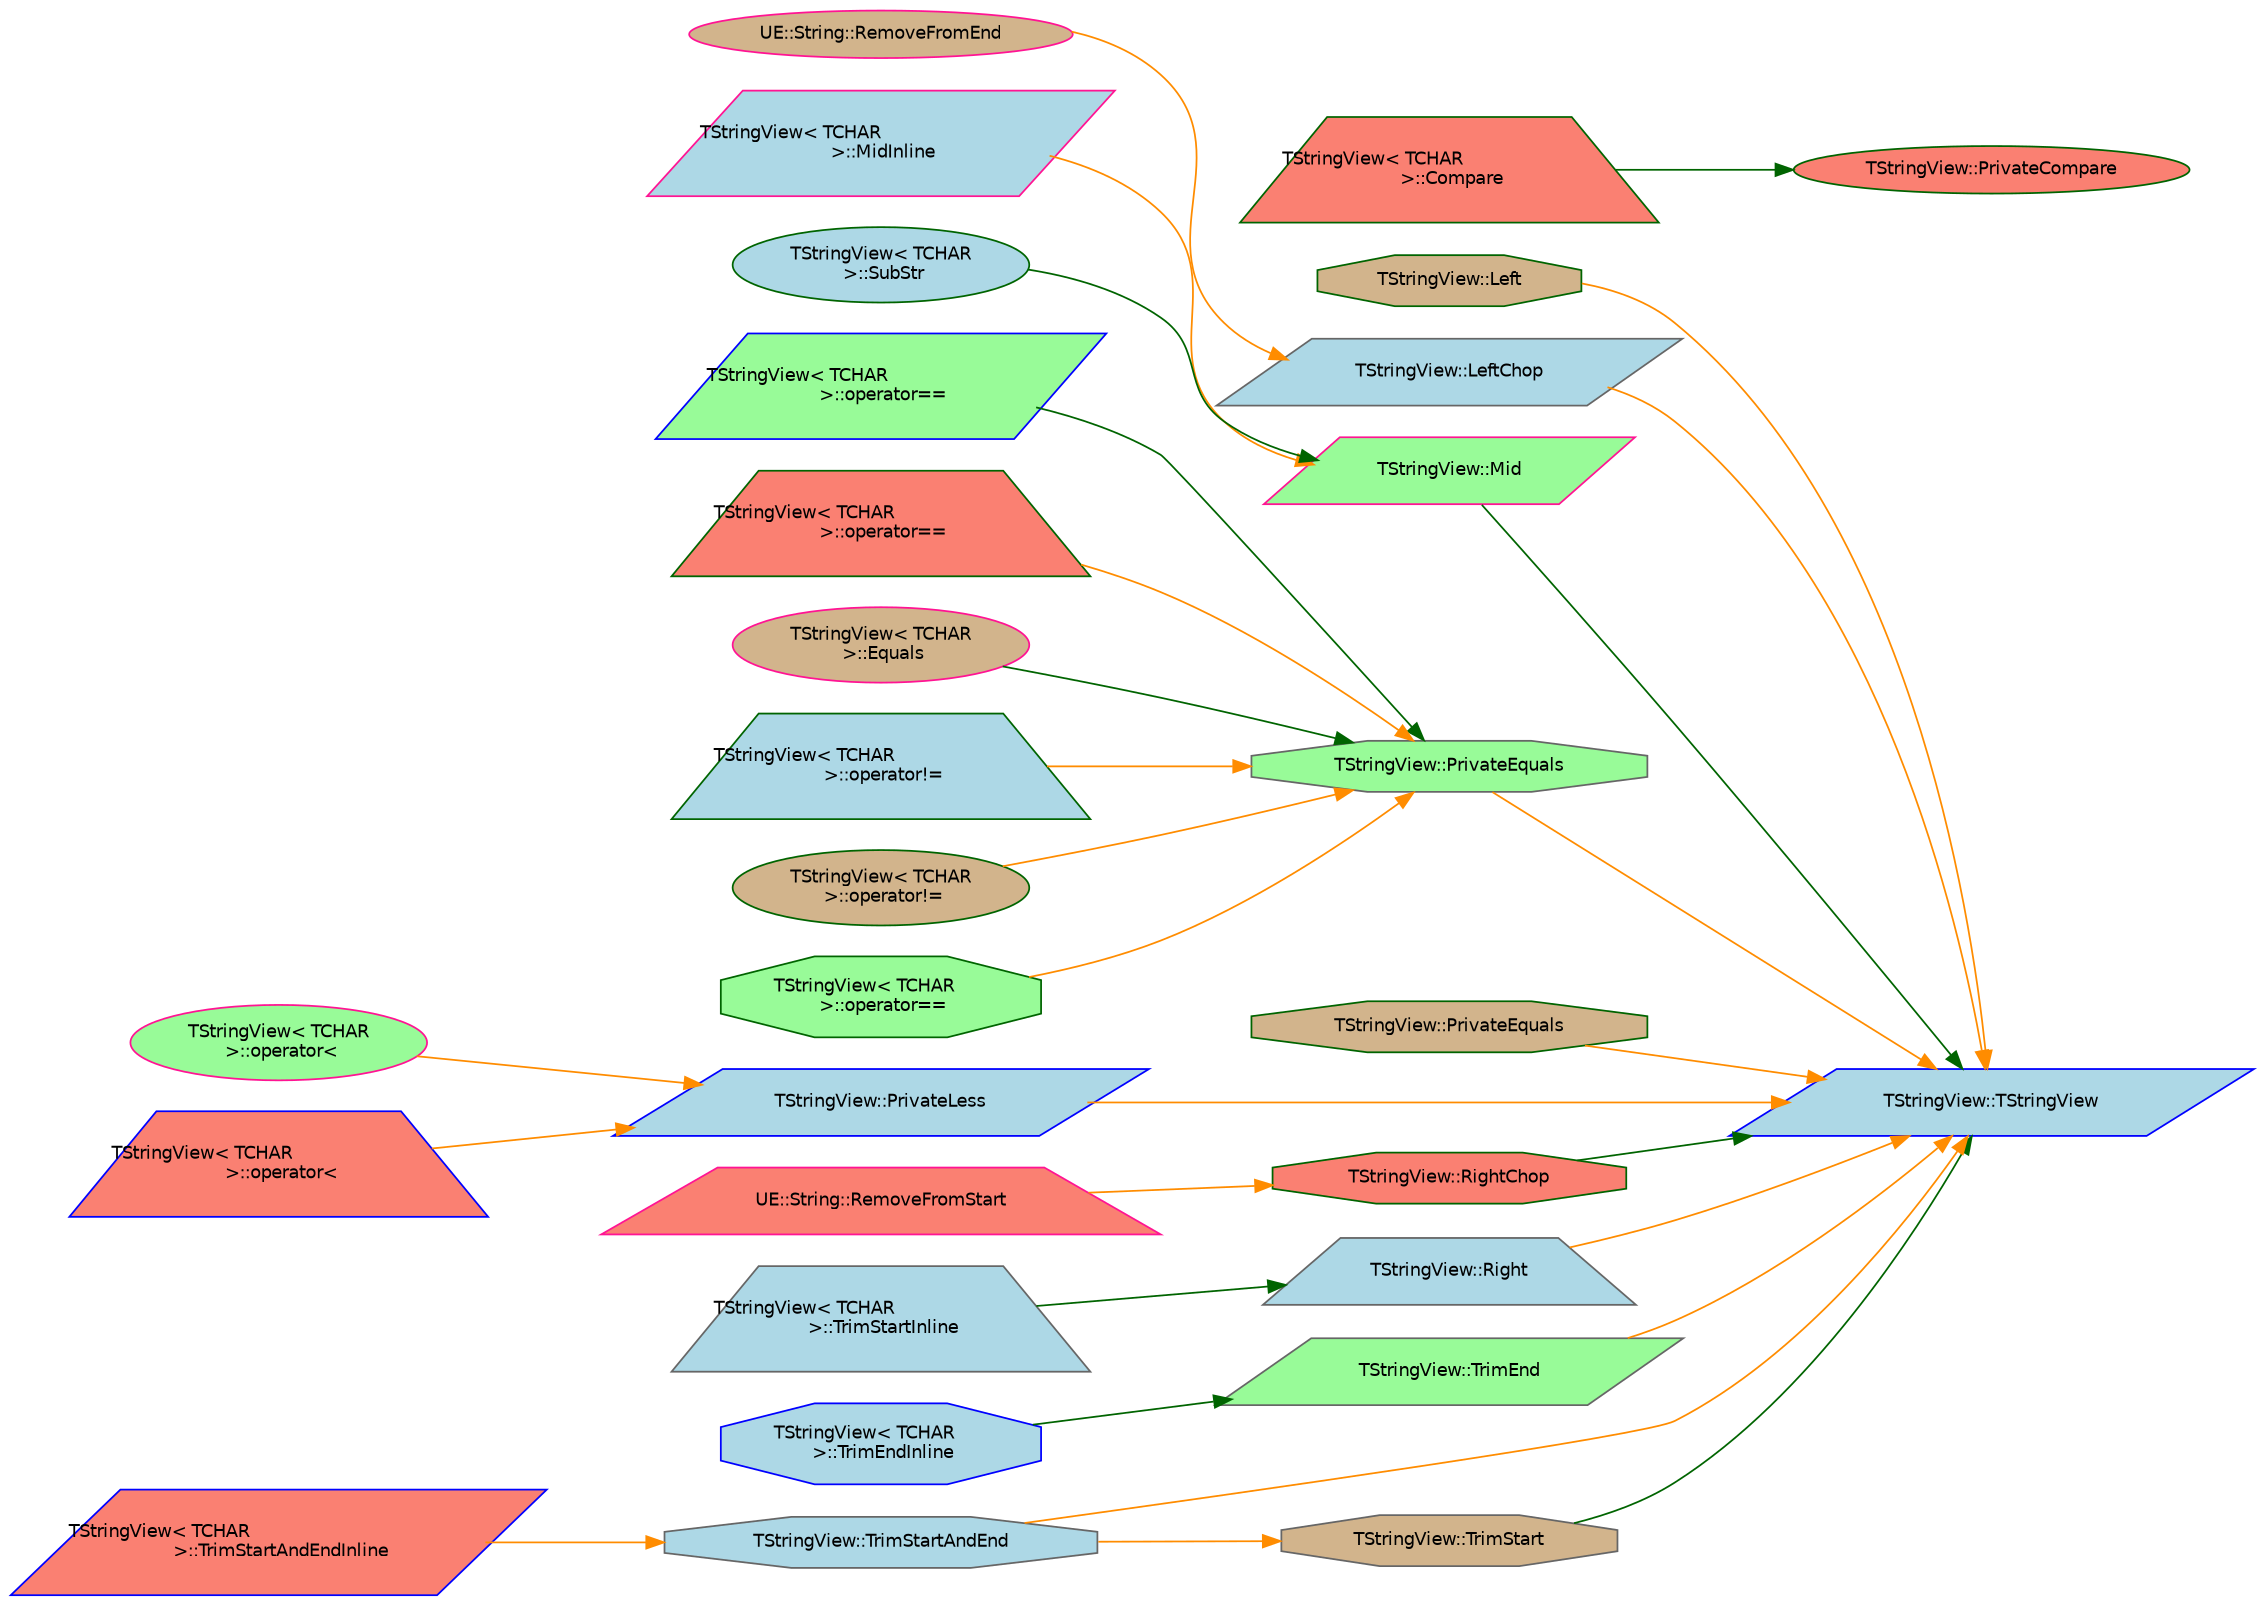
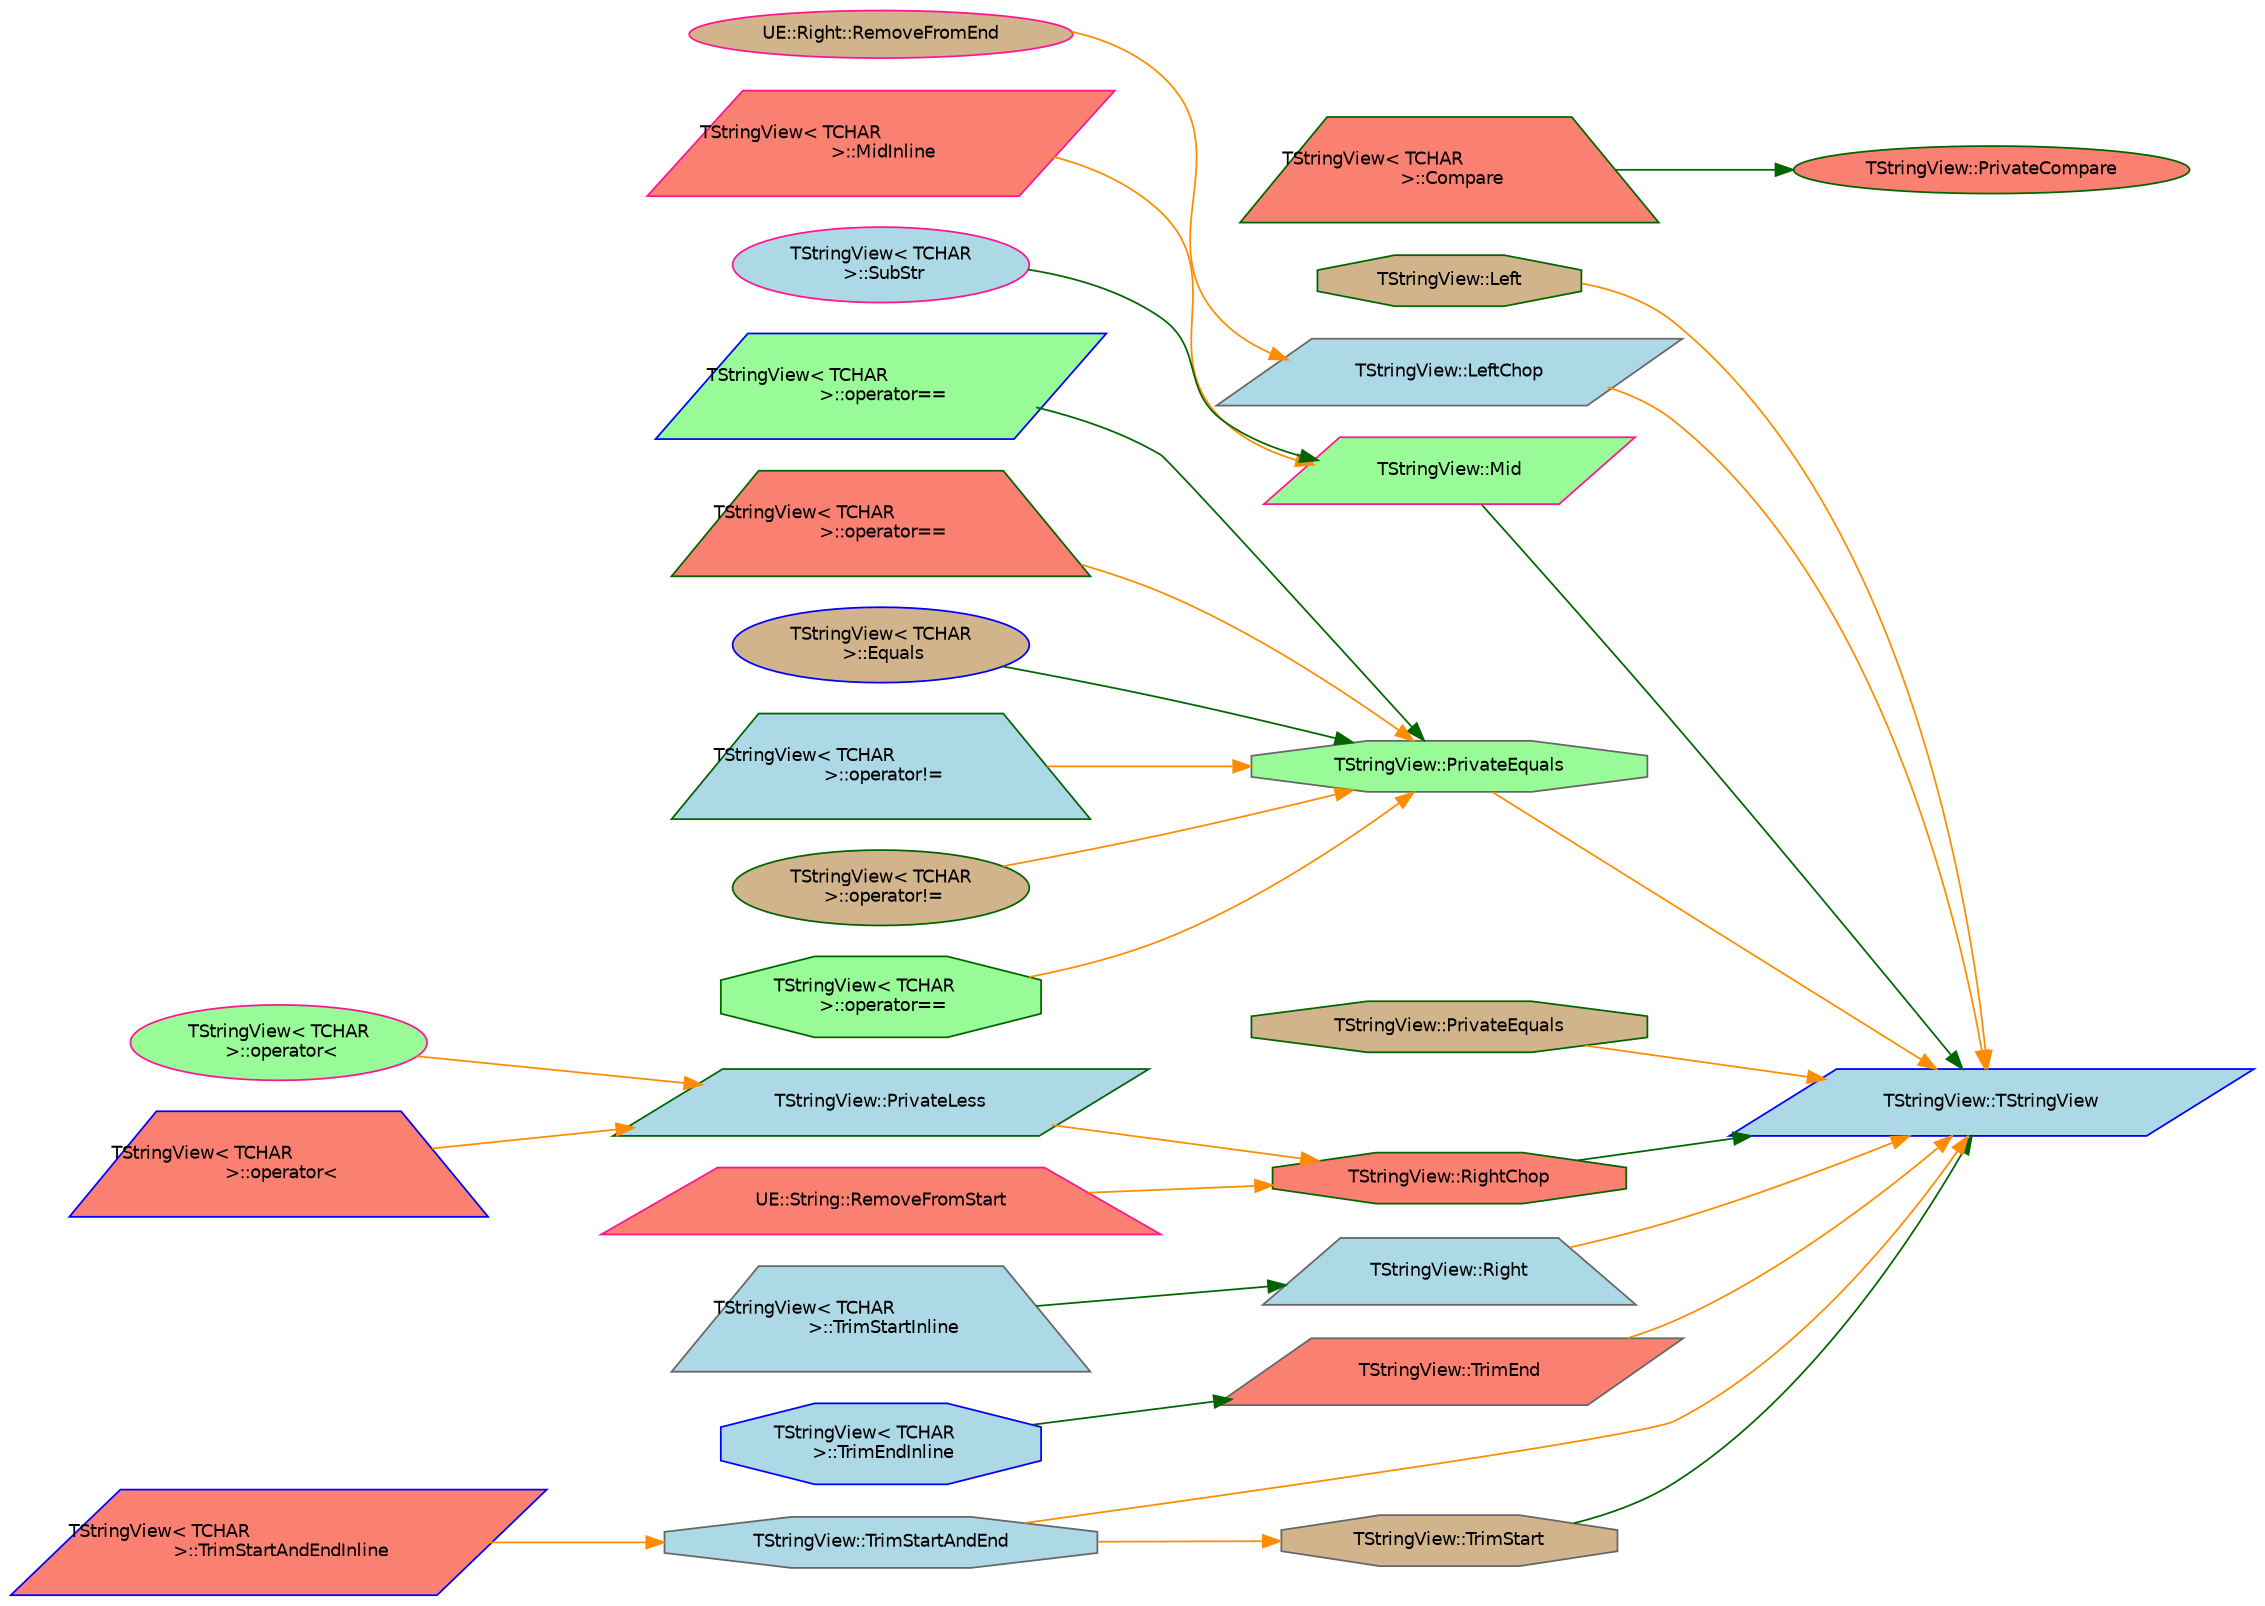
node "UE::String::RemoveFromEnd": label "UE::String::RemoveFromEnd" -> "UE::Right::RemoveFromEnd"
node "TStringView< TCHAR >::MidInline": fillcolor lightblue -> salmon
node "TStringView< TCHAR >::SubStr": color darkgreen -> deeppink
node "TStringView< TCHAR >::Equals": color deeppink -> blue
node "TStringView::PrivateLess": color blue -> darkgreen
edge "TStringView::PrivateLess" -> "TStringView::TStringView": now "TStringView::PrivateLess" -> "TStringView::RightChop"
node "TStringView::TrimEnd": fillcolor palegreen -> salmon
